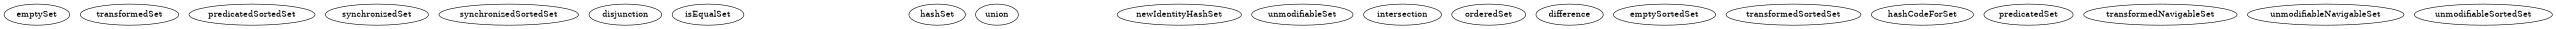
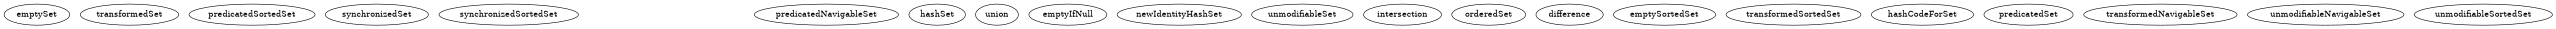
node "disjunction": removed
node "isEqualSet": removed
node "predicatedNavigableSet": added
node "emptyIfNull": added
